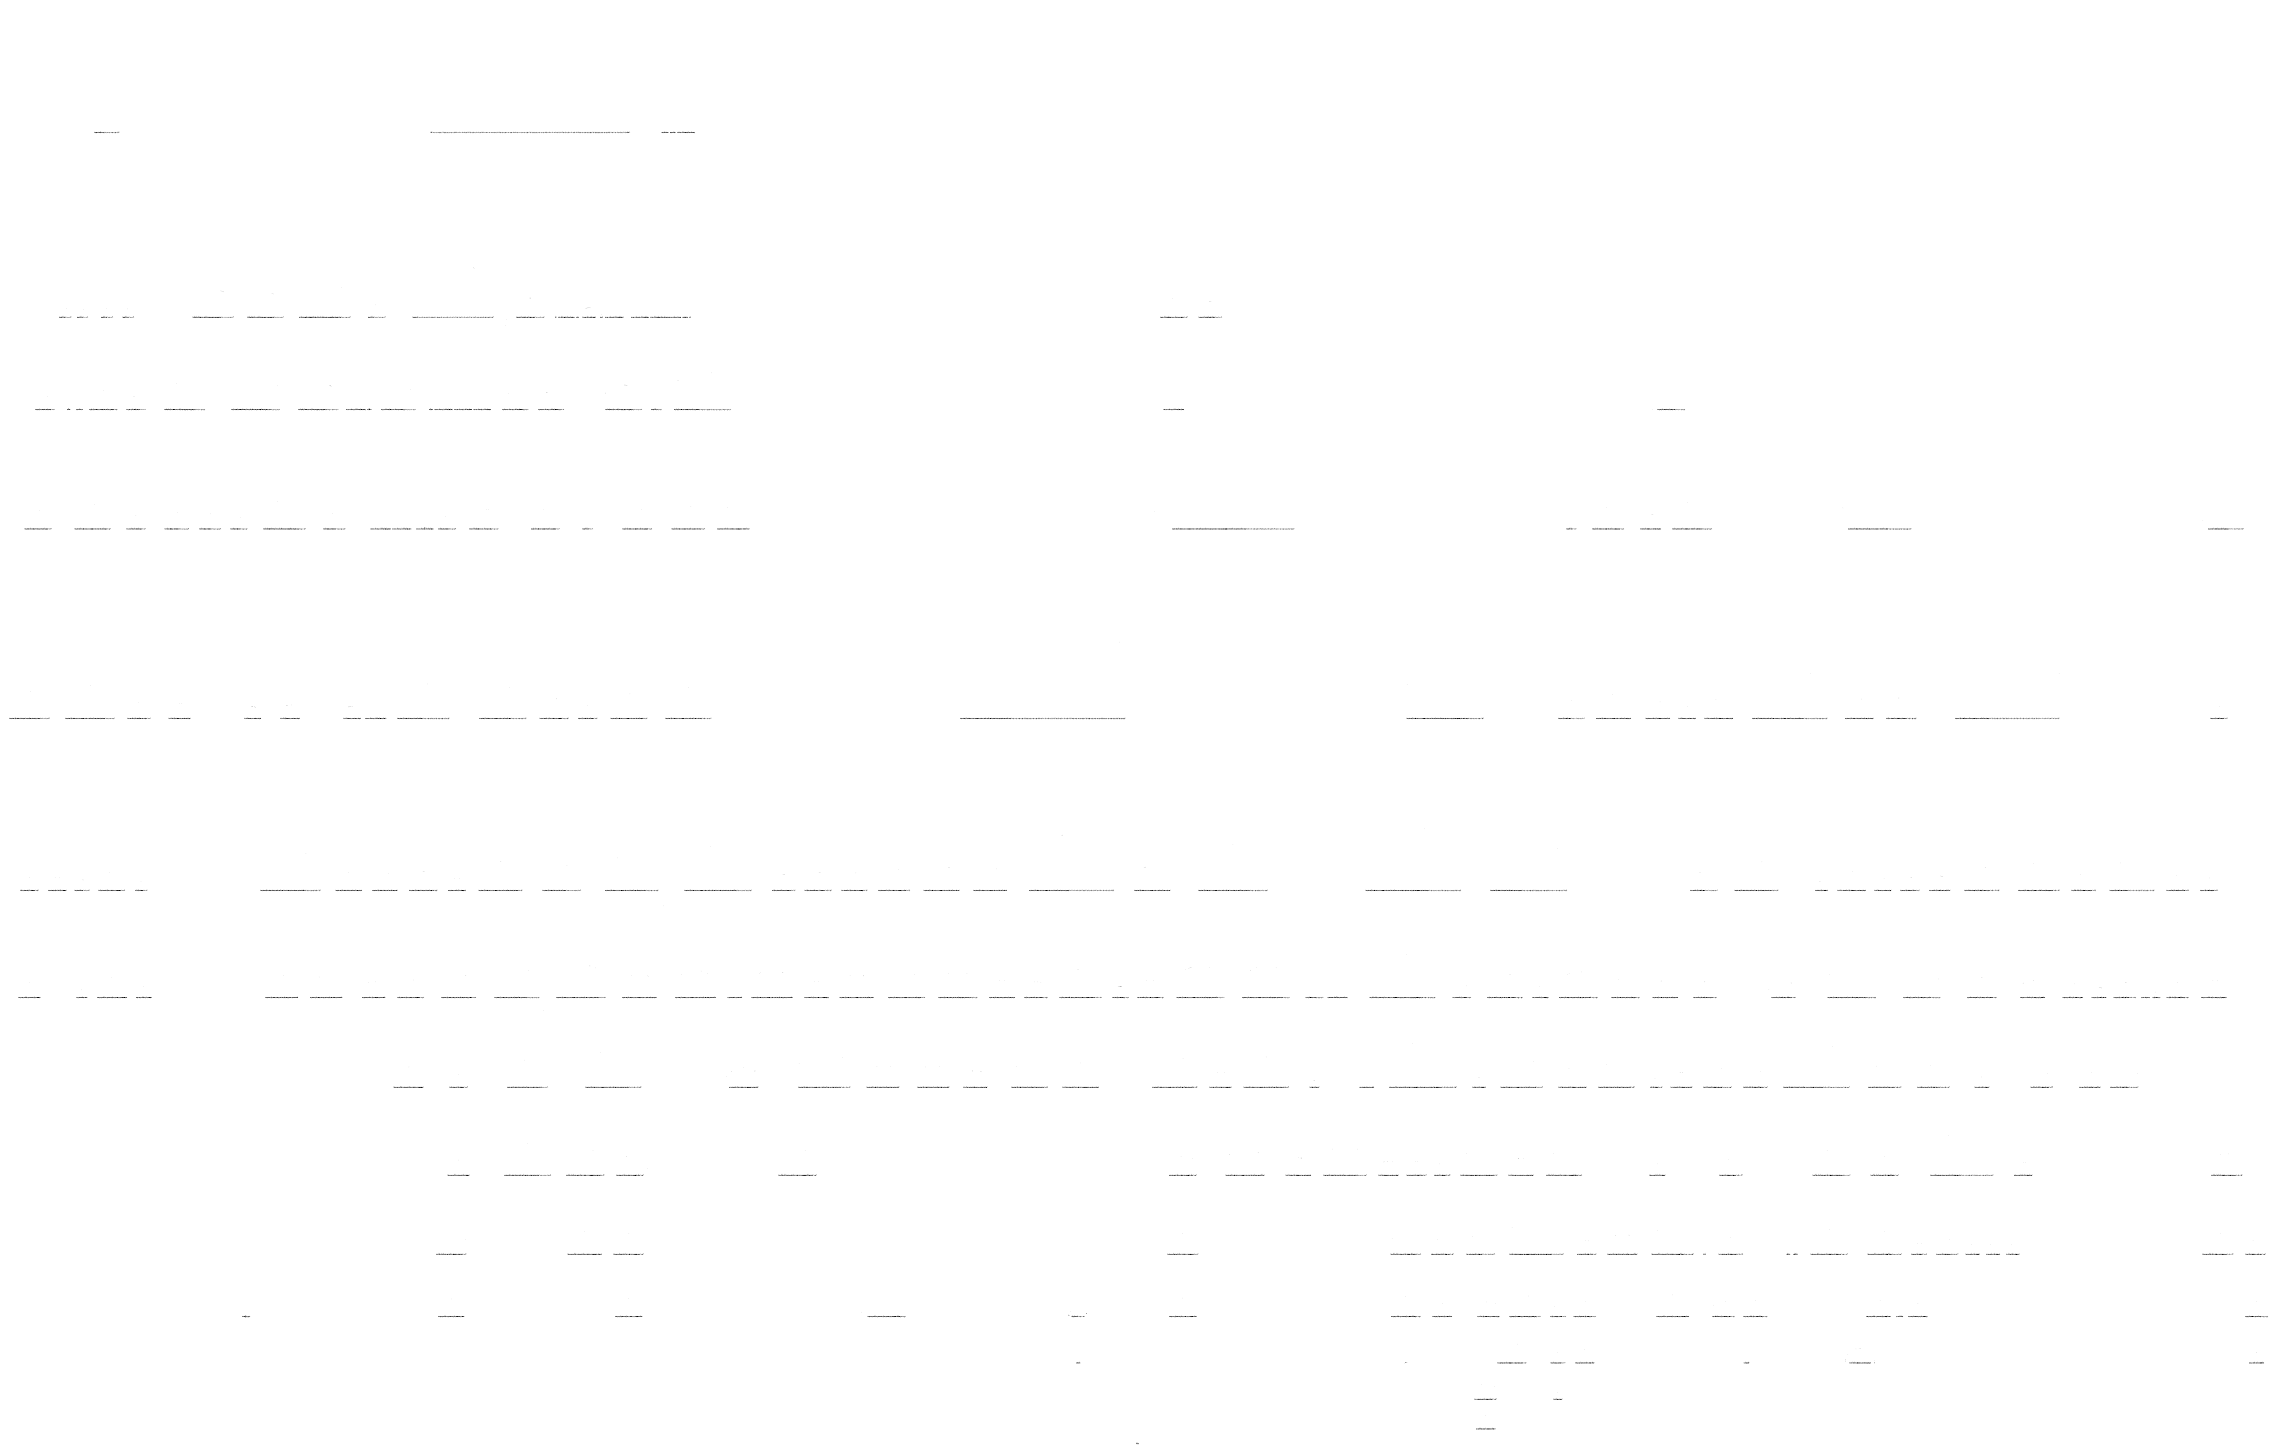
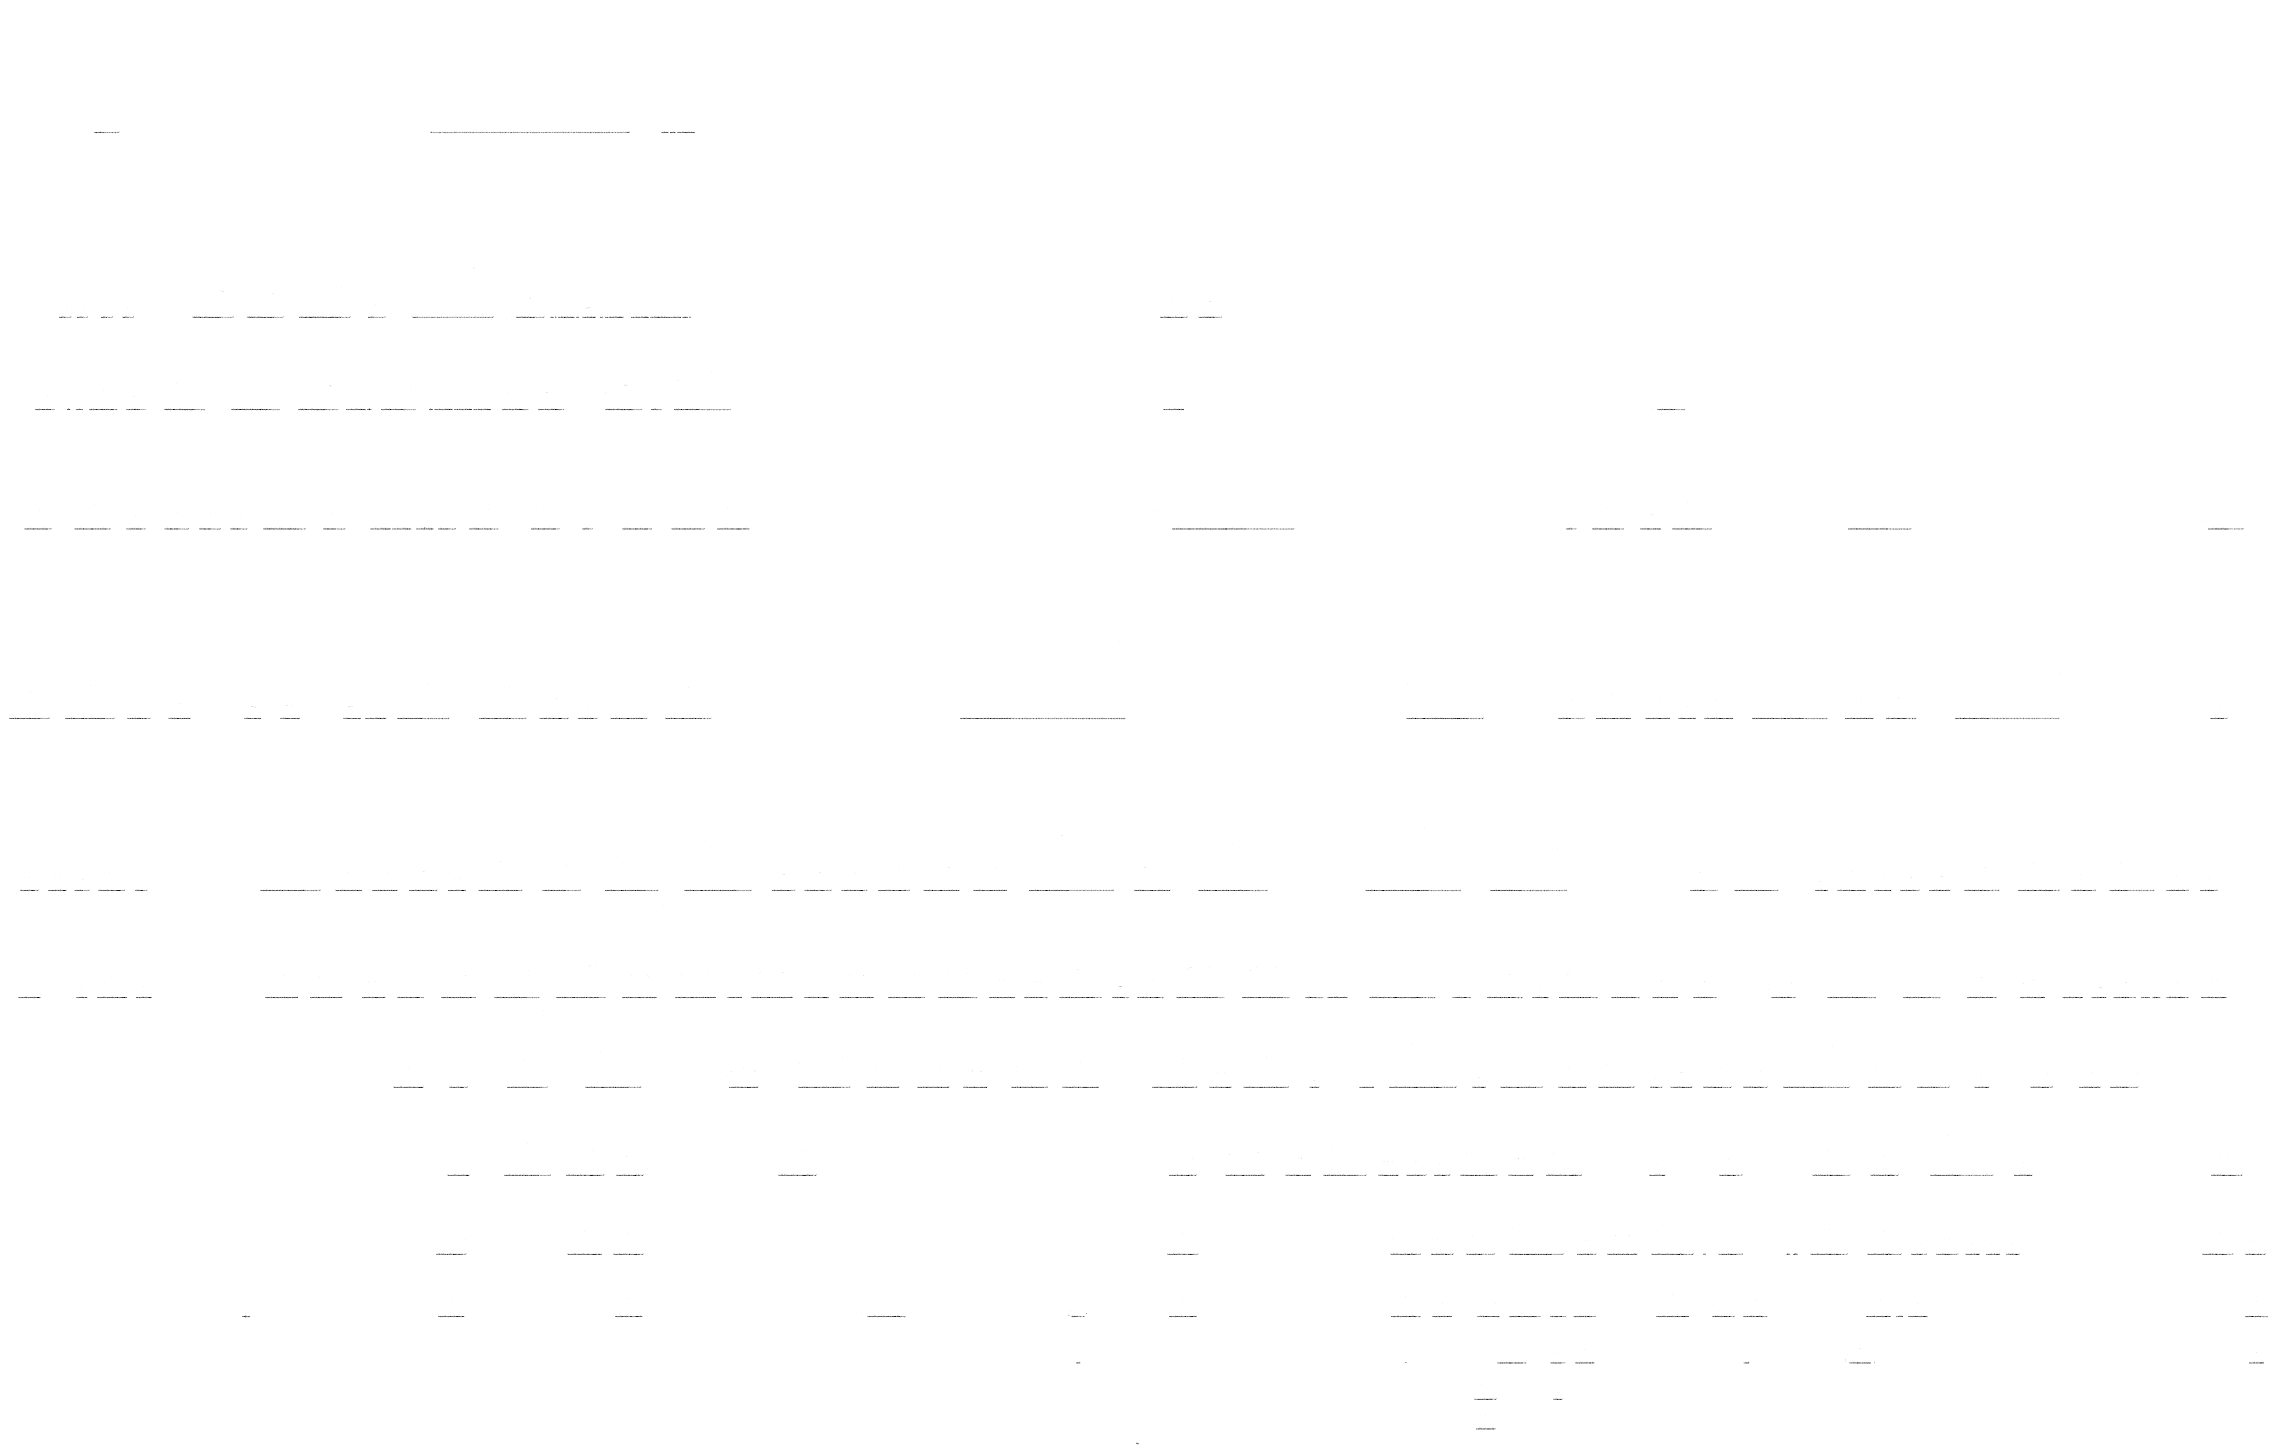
node "_ZNSirsERi": added
